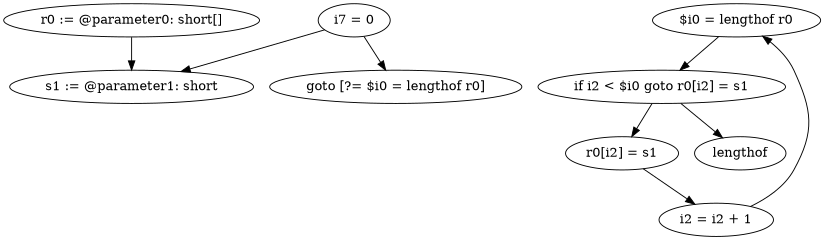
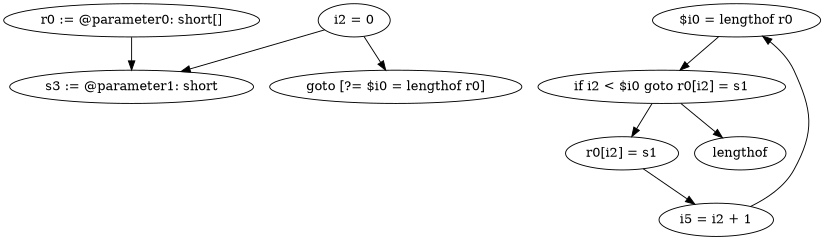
node "i7 = 0": label "i7 = 0" -> "i2 = 0"
node "s1 := @parameter1: short": label "s1 := @parameter1: short" -> "s3 := @parameter1: short"
node "i2 = i2 + 1": label "i2 = i2 + 1" -> "i5 = i2 + 1"
